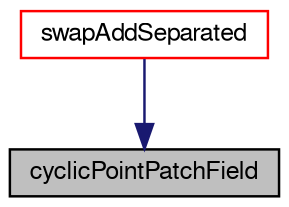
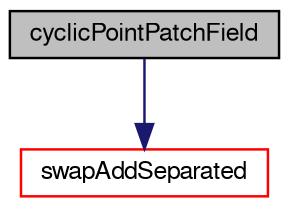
edge "swapAddSeparated" -> "cyclicPointPatchField": reversed
